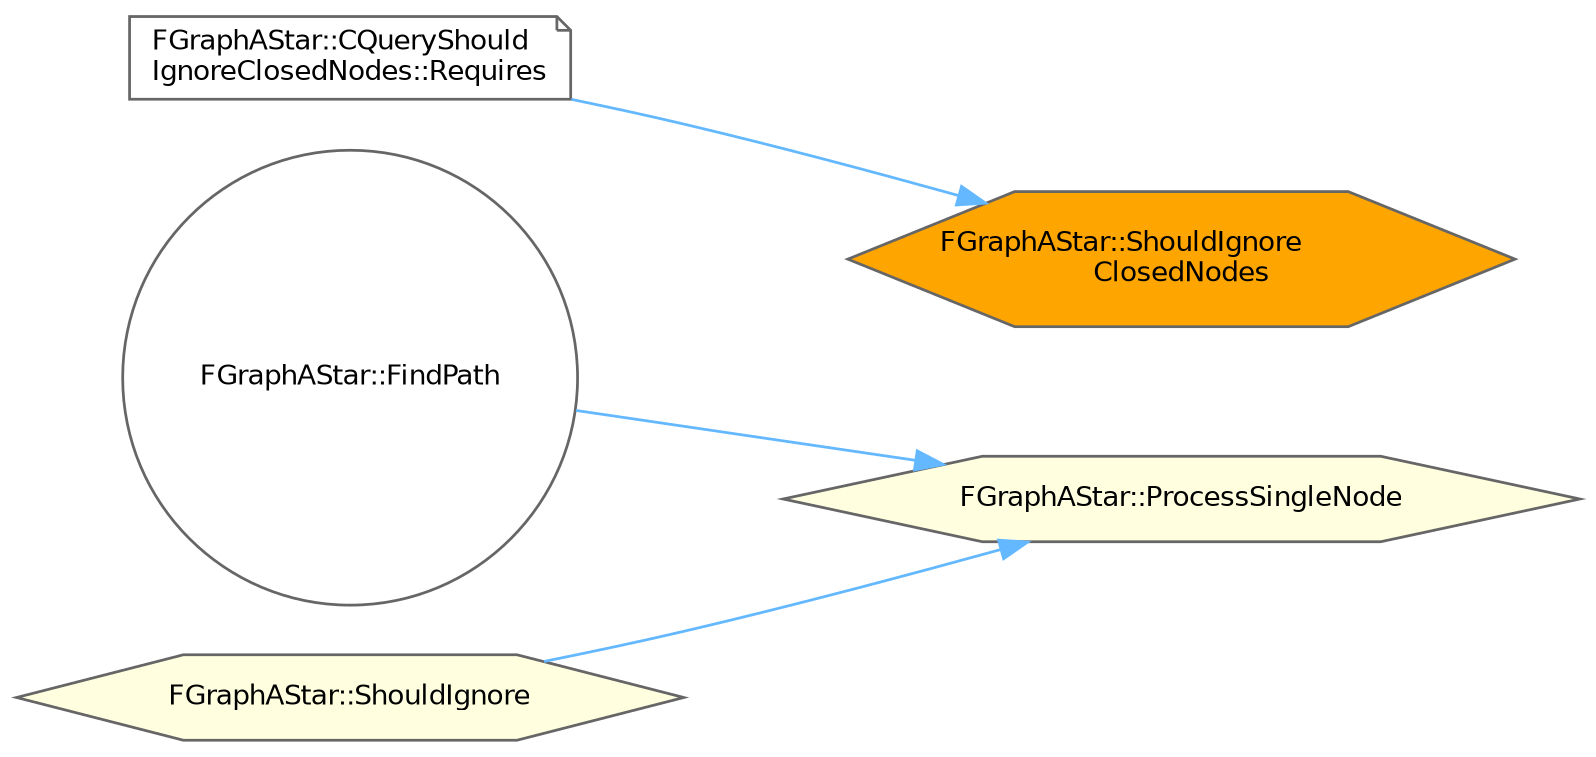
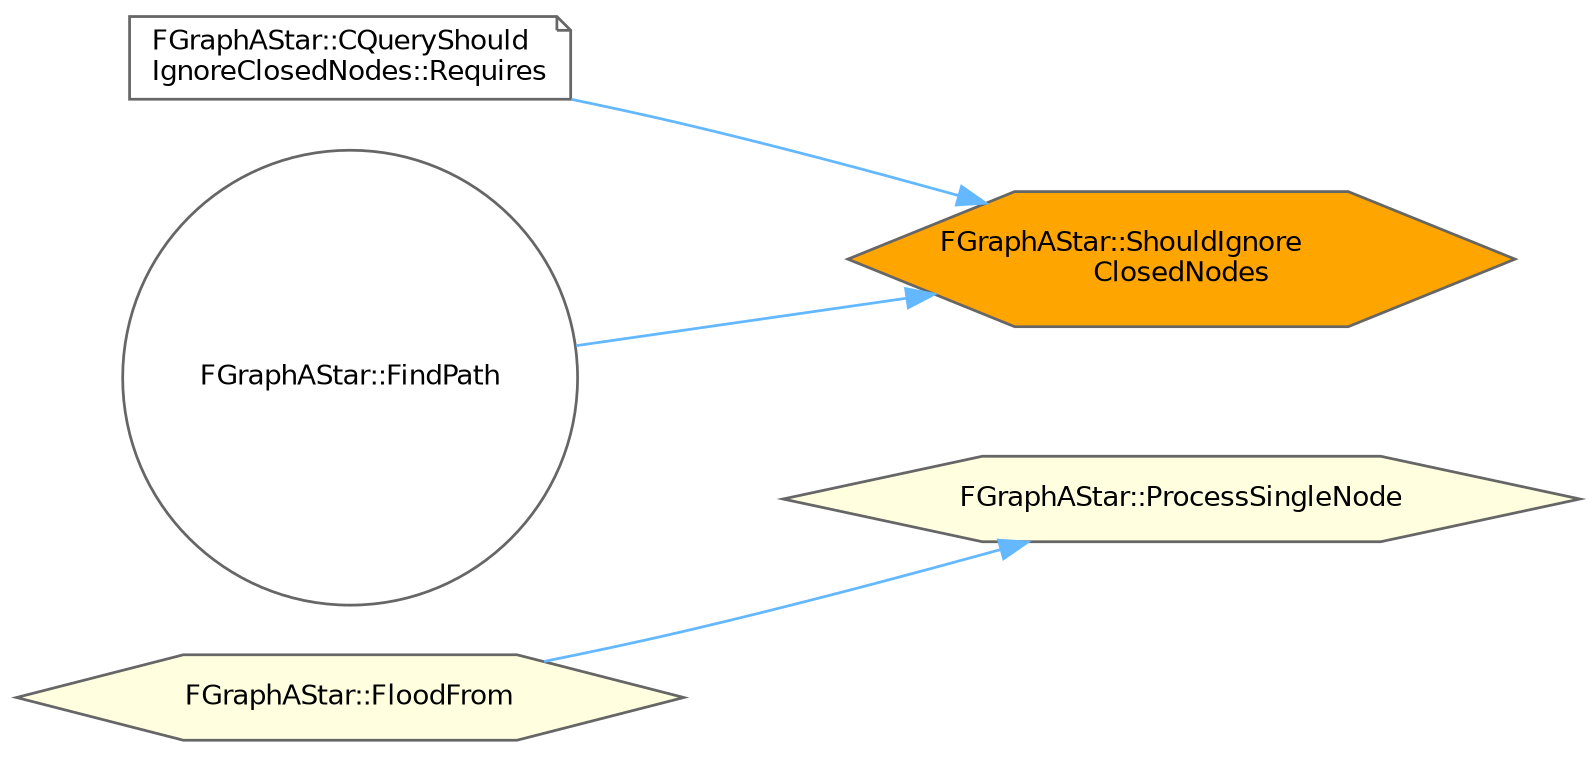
edge "FGraphAStar::FindPath" -> "FGraphAStar::ProcessSingleNode": now "FGraphAStar::FindPath" -> "FGraphAStar::ShouldIgnore ClosedNodes"
node "FGraphAStar::ShouldIgnore": label "FGraphAStar::ShouldIgnore" -> "FGraphAStar::FloodFrom"
